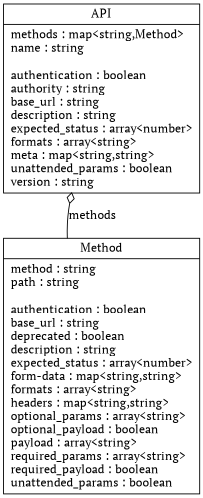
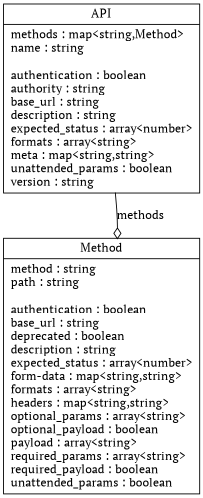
edge "Method" -> "API": reversed
